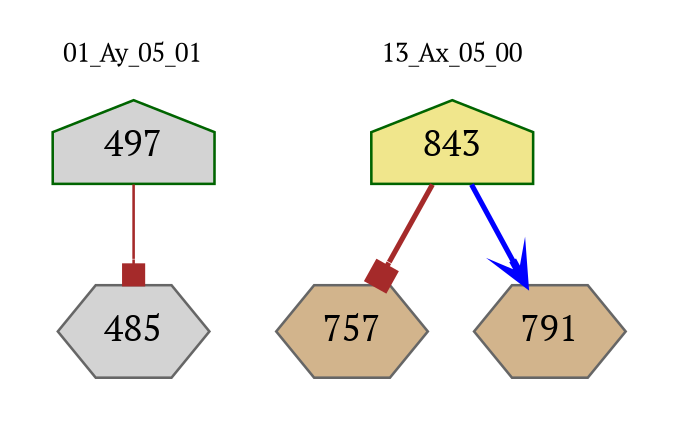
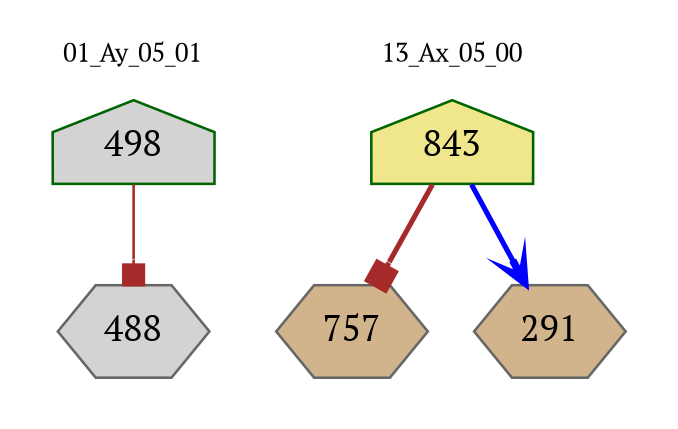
node "497": label "497" -> "498"
node "485": label "485" -> "488"
node "791": label "791" -> "291"
